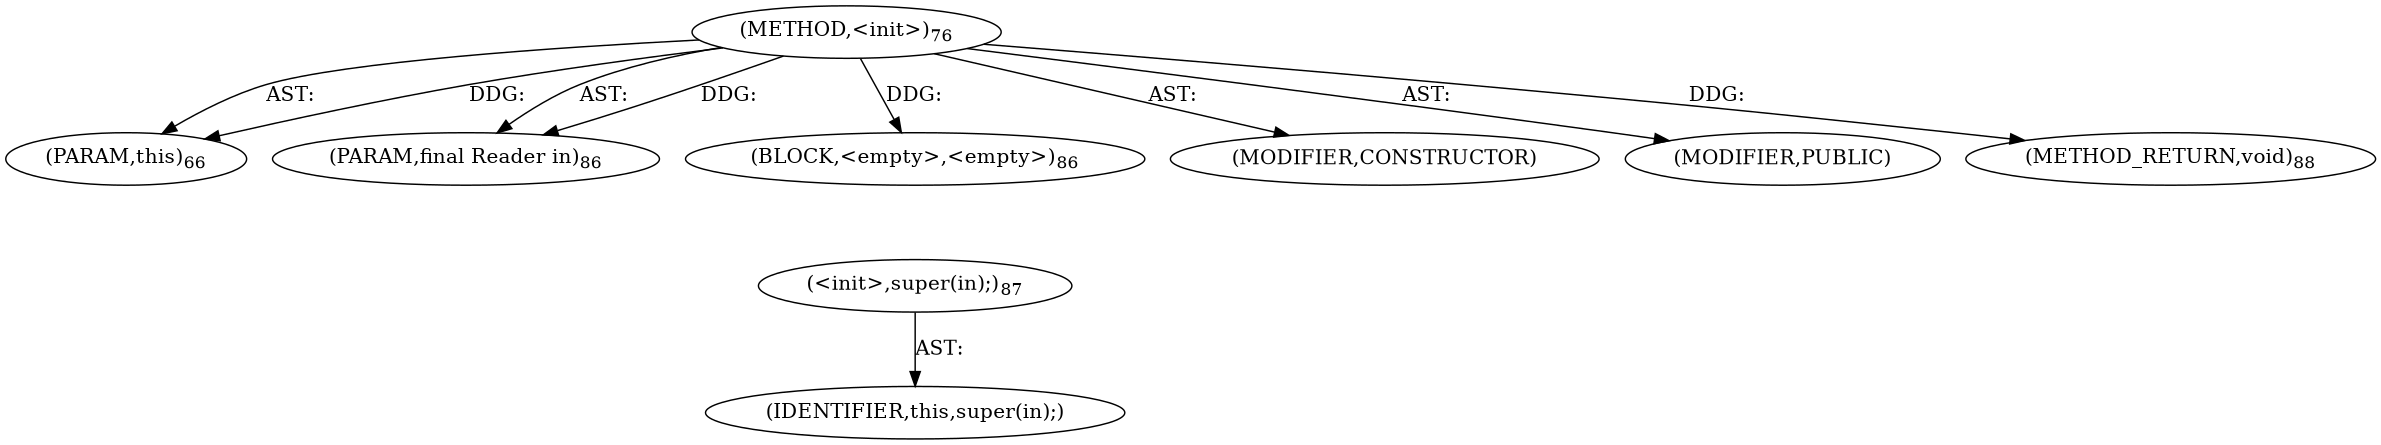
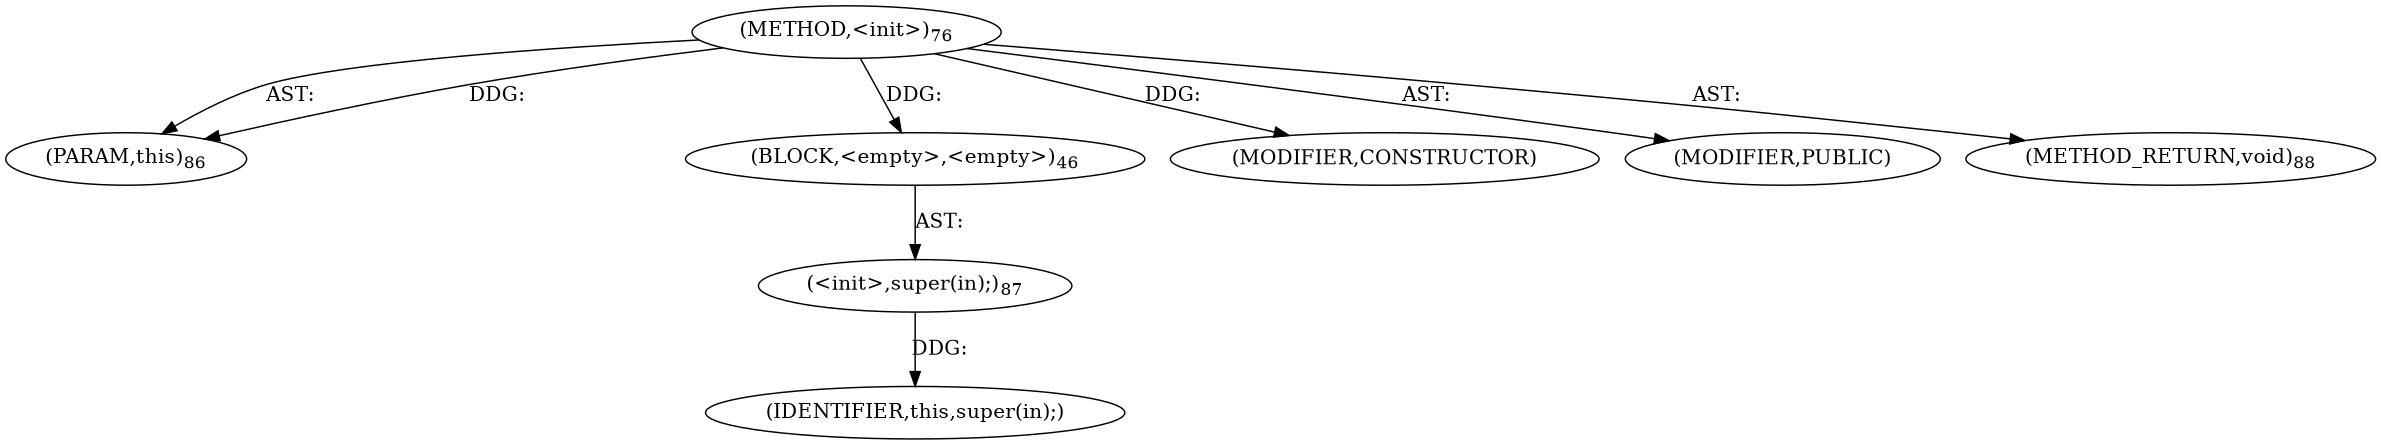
edge "(METHOD,<init>)" -> "(MODIFIER,CONSTRUCTOR)": label "AST: " -> "DDG: "
edge "(METHOD,<init>)" -> "(METHOD_RETURN,void)": label "DDG: " -> "AST: "
node "(PARAM,this)": text "66" -> "86"
node "(BLOCK,<empty>,<empty>)": text "86" -> "46"
node "(PARAM,final Reader in)": removed
edge "(BLOCK,<empty>,<empty>)" -> "(<init>,super(in);)": added, label "AST:"
edge "(<init>,super(in);)" -> "(IDENTIFIER,this,super(in);)": label "AST: " -> "DDG: "
